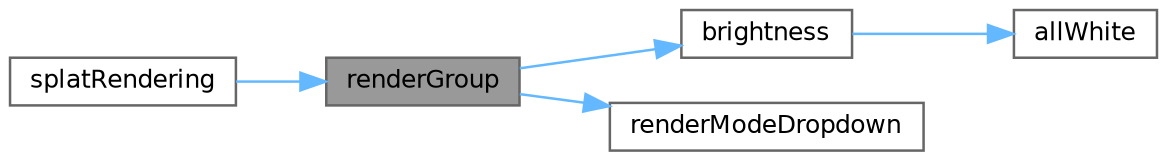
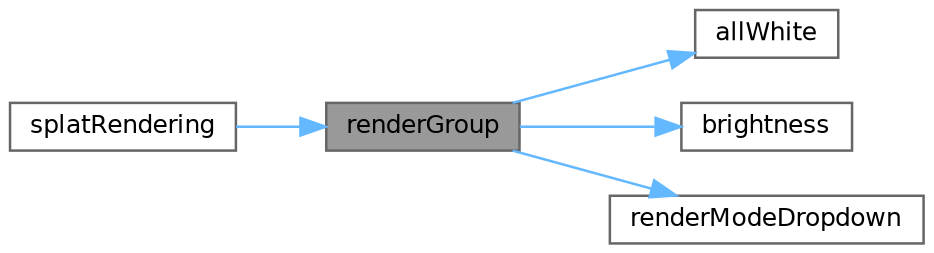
edge "brightness" -> "allWhite": now "renderGroup" -> "allWhite"
